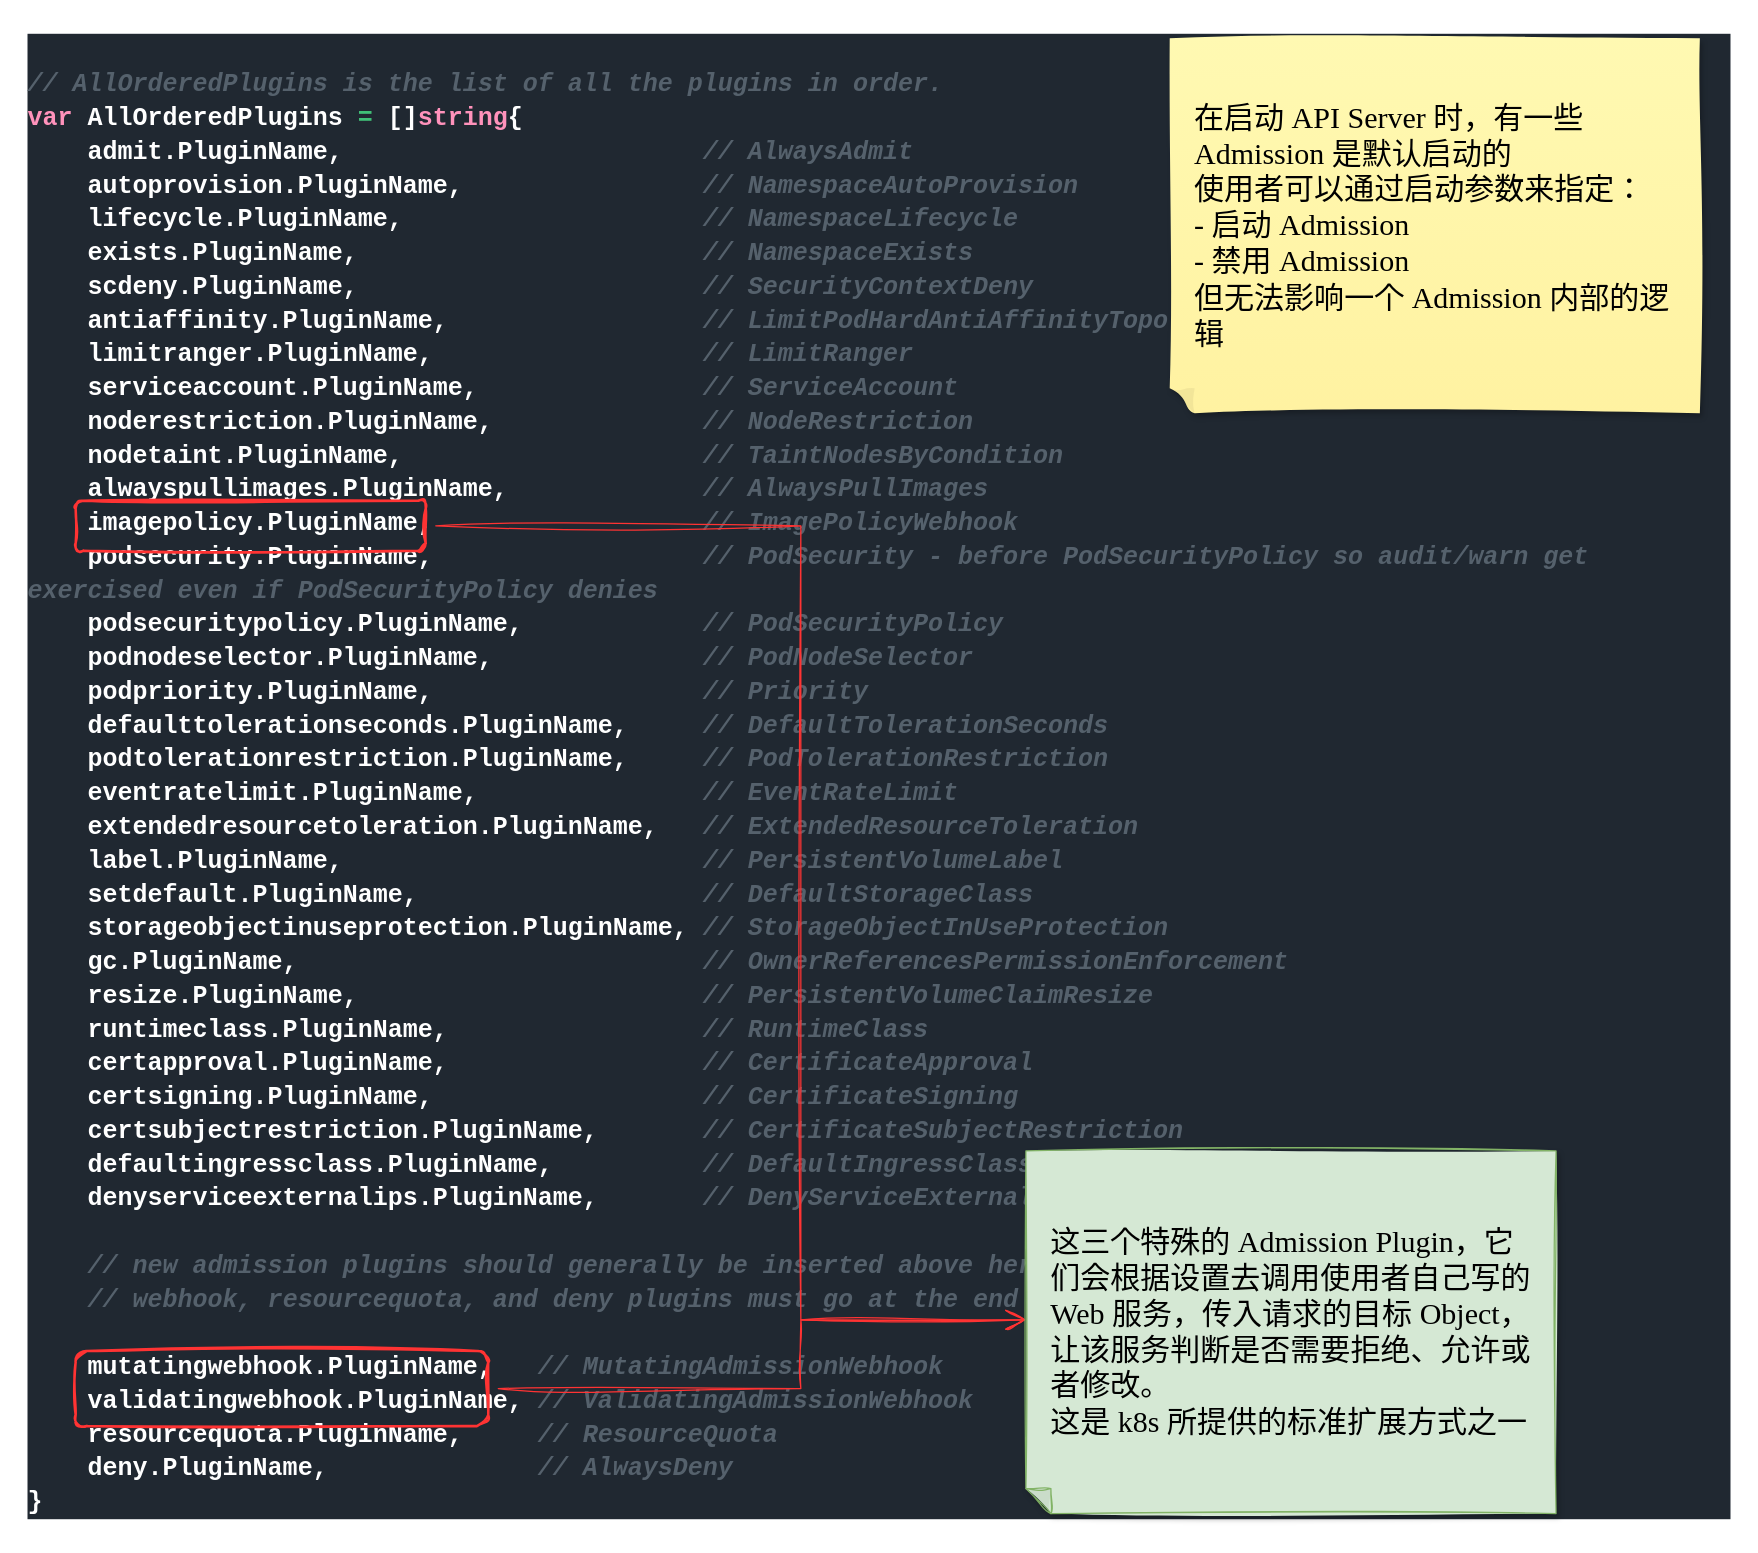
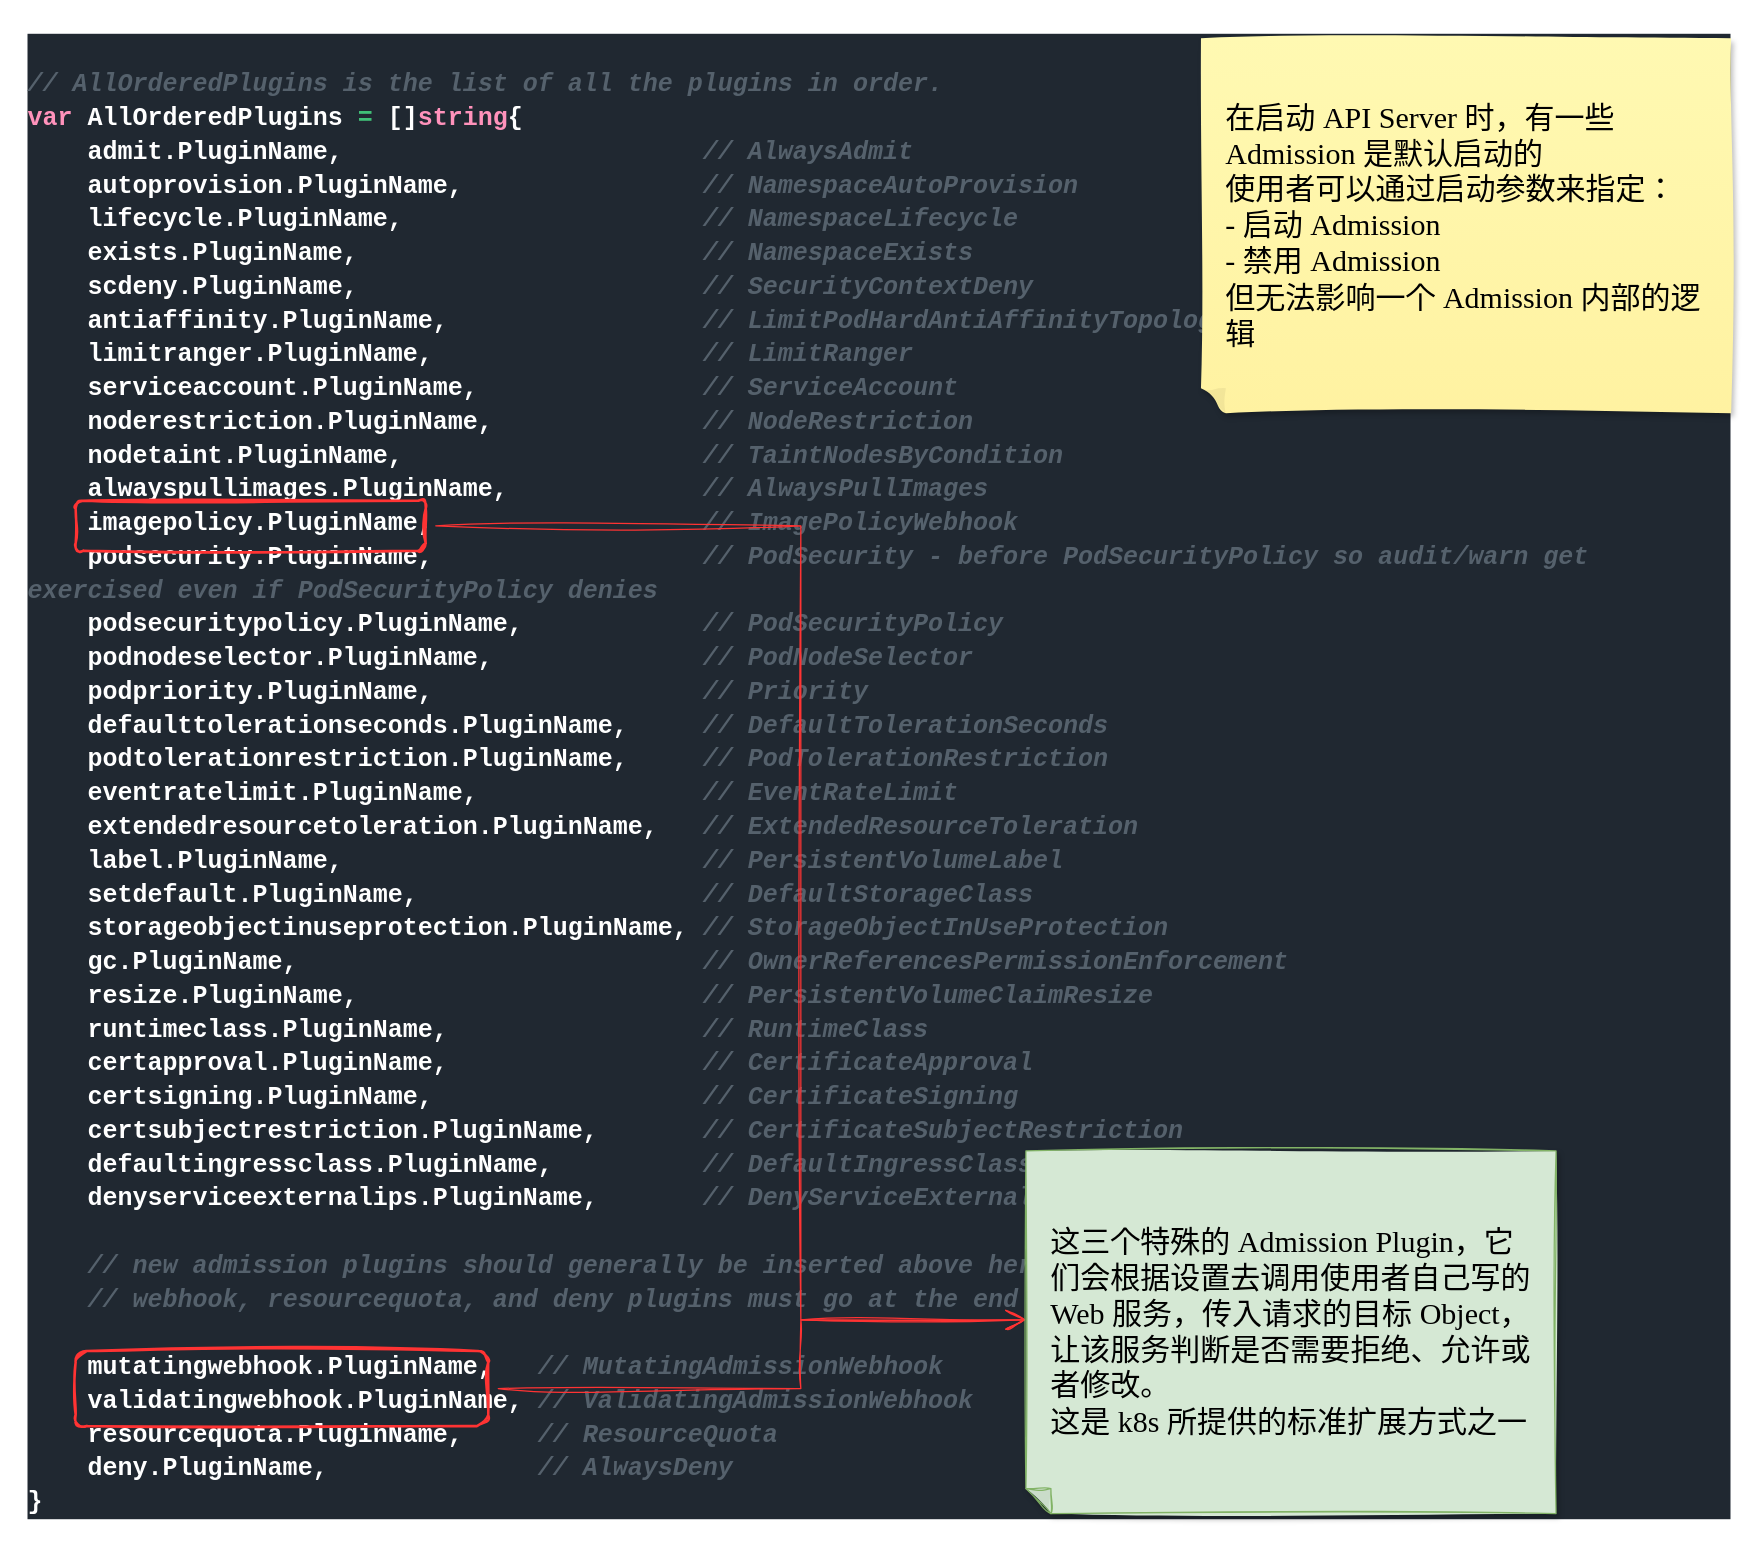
node "在启动 API Server 时，有一些 Admission 是默认启动的使用者可以通过启动参数来指定：- 启动 Admission- 禁用 Admission但无法影响一个 Admission 内部的逻辑": moved (1434, 226) -> (1466, 226)
